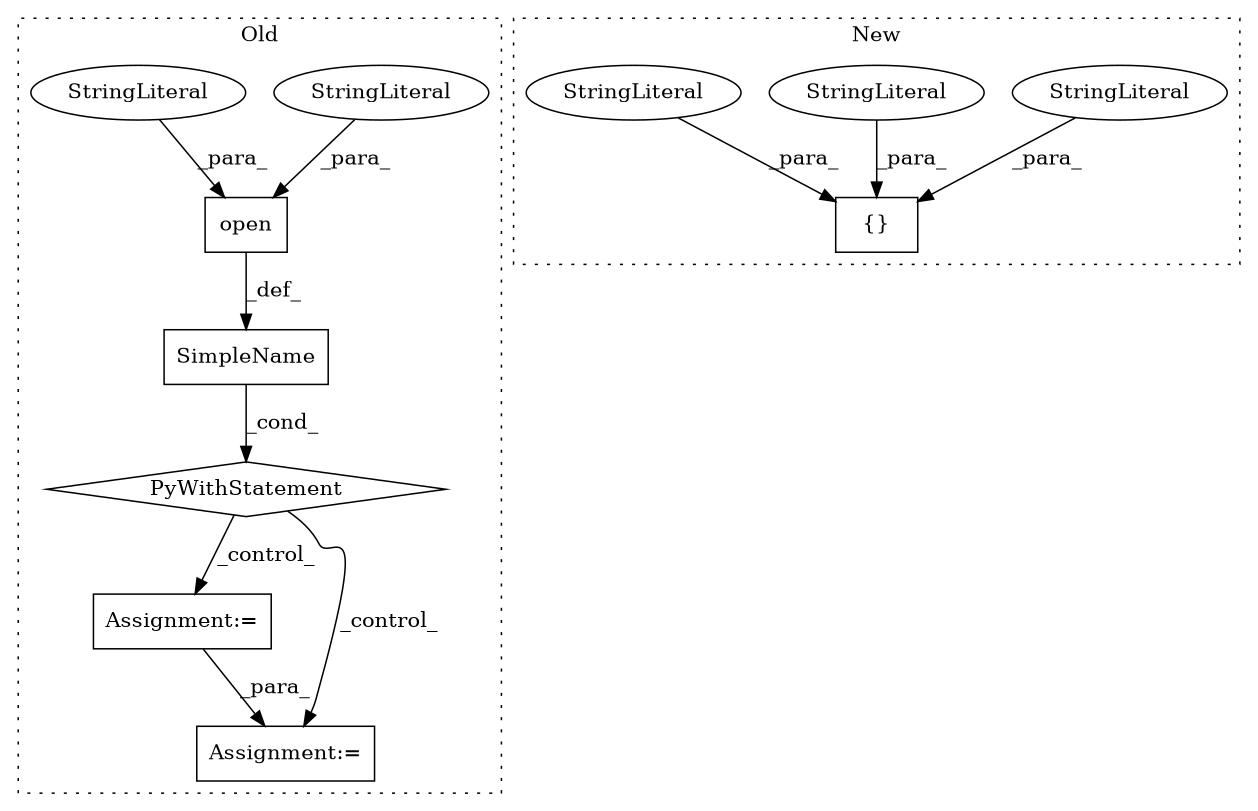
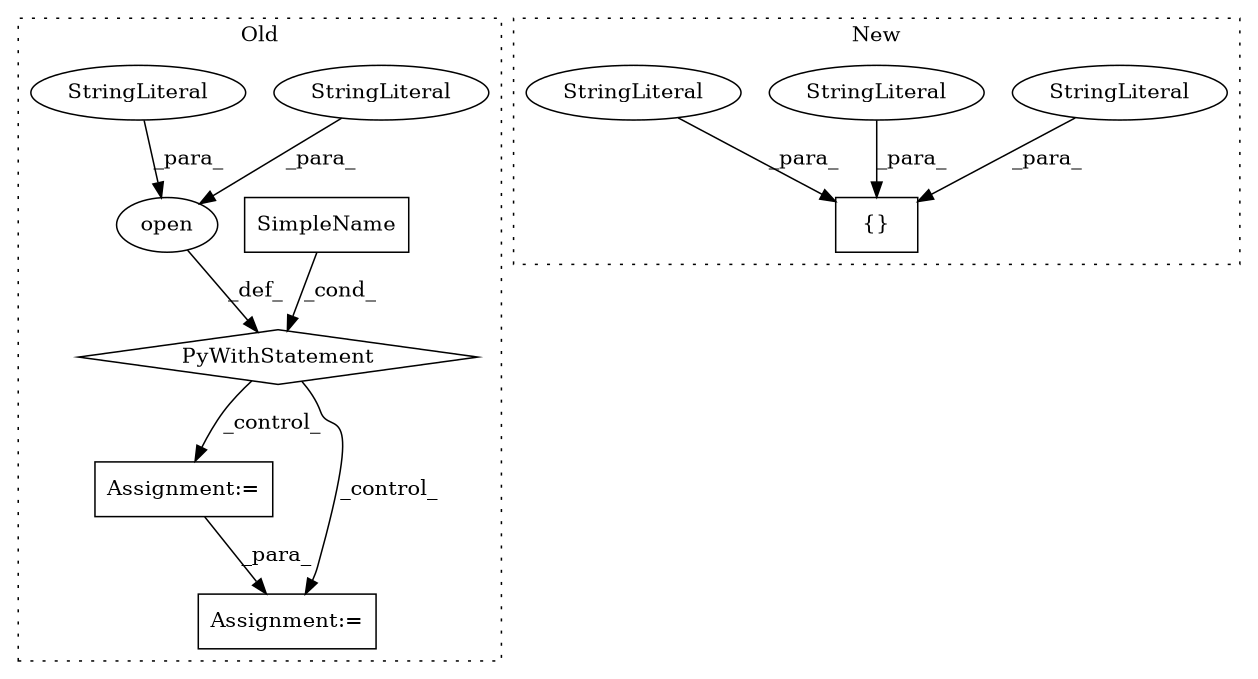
node "open": shape box -> ellipse
edge "open" -> "SimpleName": now "open" -> "PyWithStatement"
